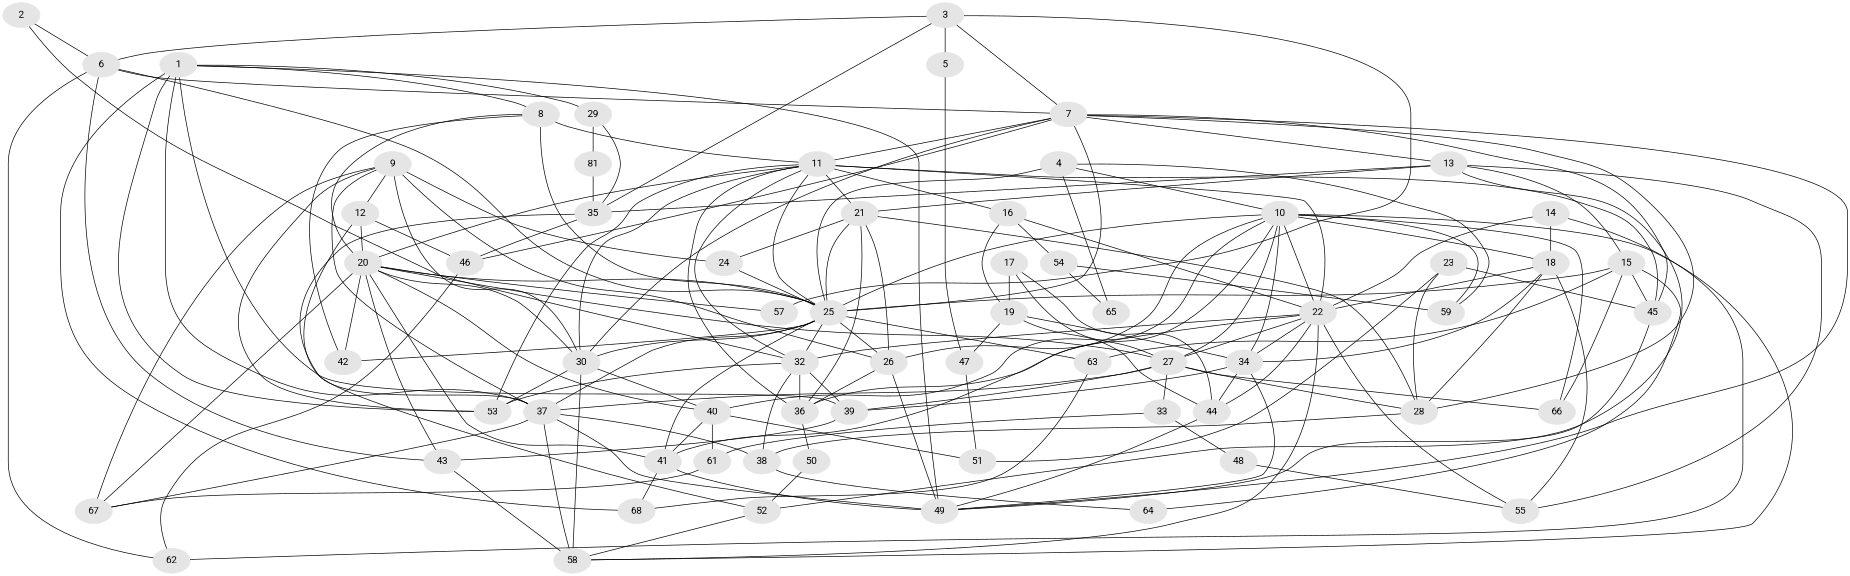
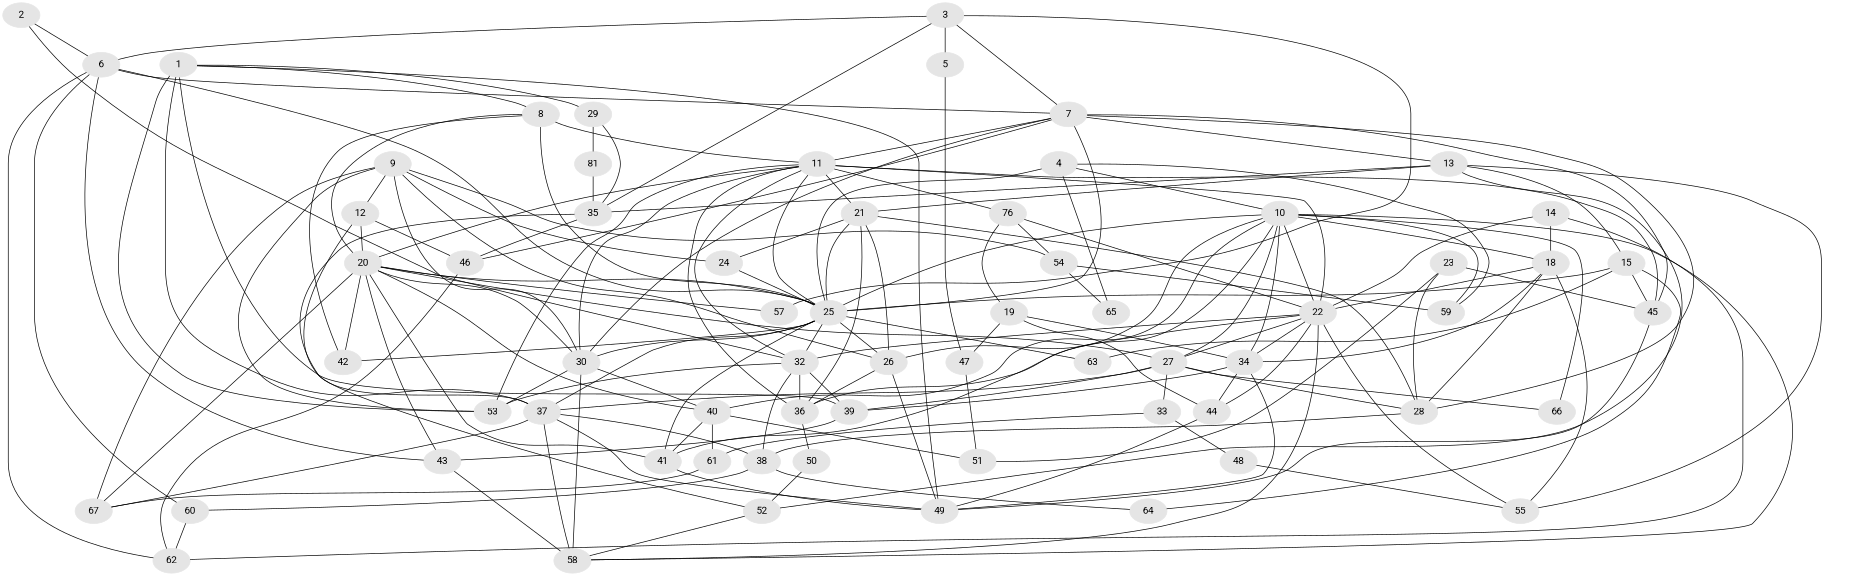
node "16": label "16" -> "76"
node "17": removed
edge "9" -- "37": now "9" -- "54"
edge "7" -- "49": removed
edge "15" -- "66": removed
node "60": added
node "68": removed
